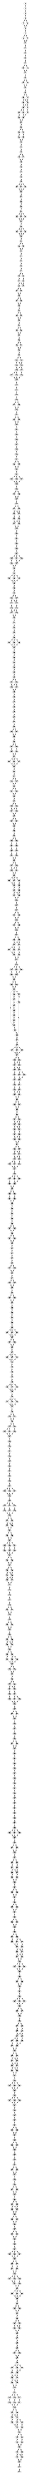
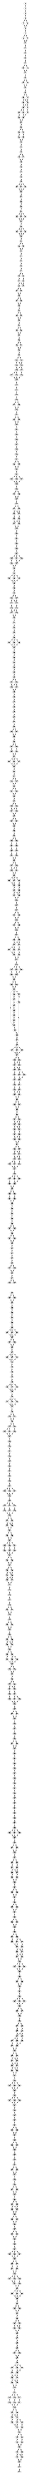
node "S380": removed
